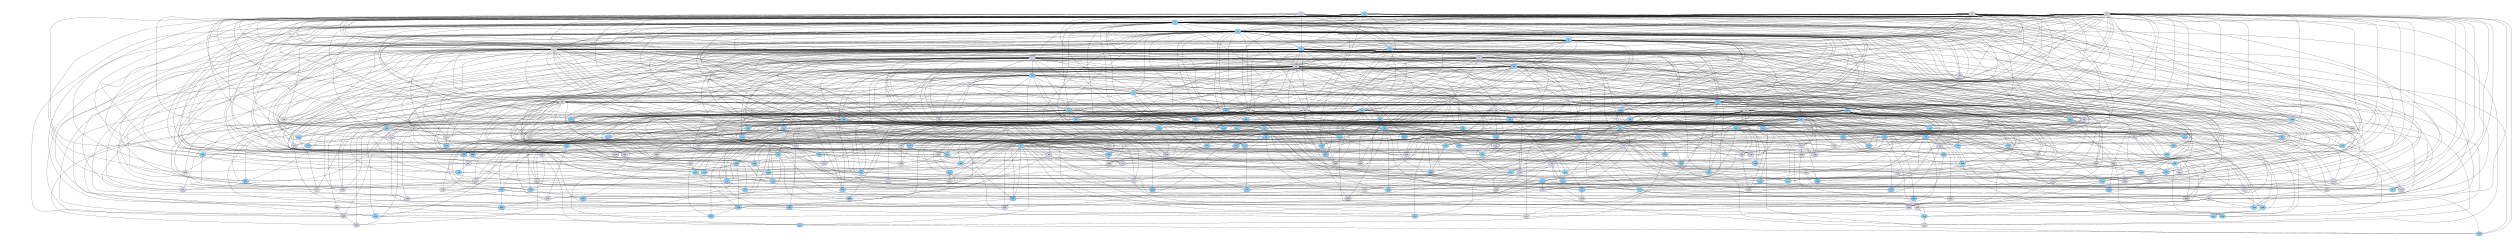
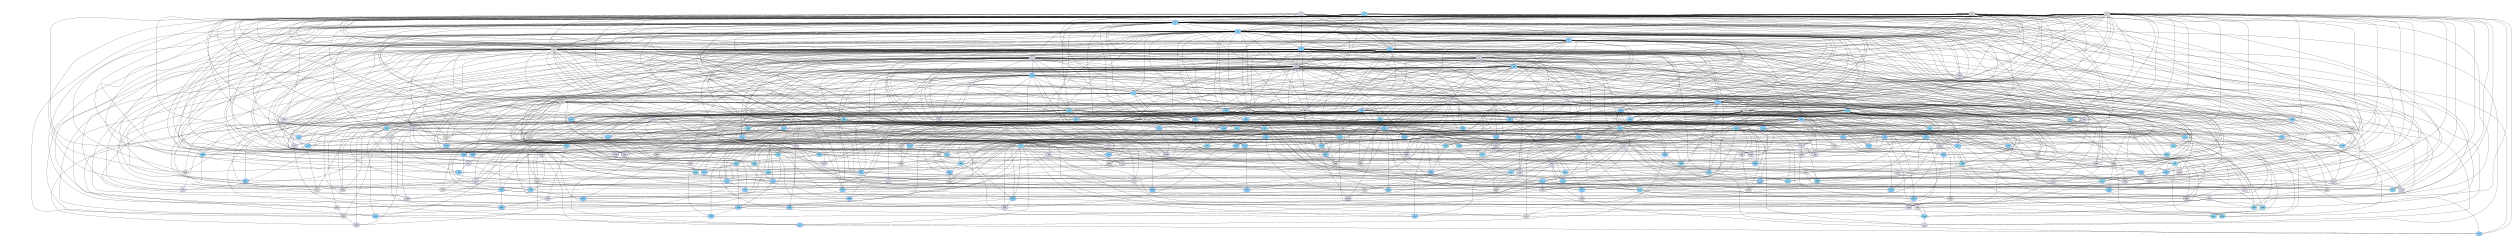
edge "3" -- "227": now "3" -- "221"
edge "100" -- "178": now "136" -- "178"
